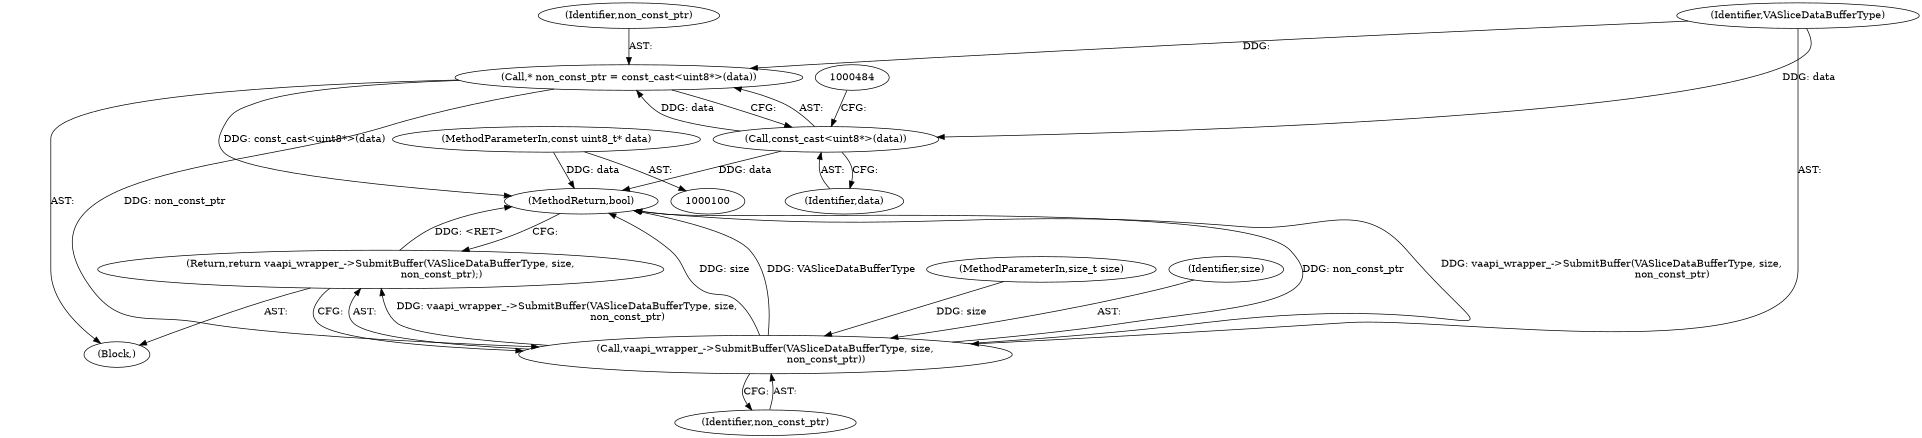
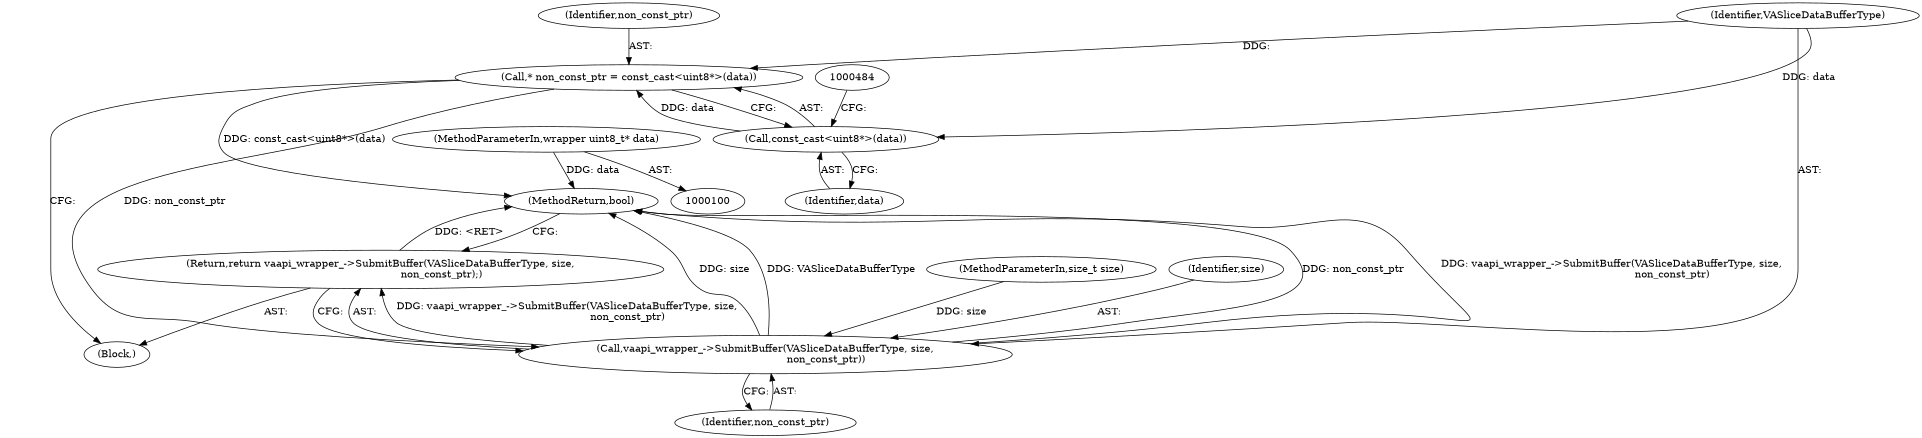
node "(MethodParameterIn,const uint8_t* data)": label "(MethodParameterIn,const uint8_t* data)" -> "(MethodParameterIn,wrapper uint8_t* data)"
edge "(Call,const_cast<uint8*>(data))" -> "(MethodReturn,bool)": removed, label "DDG: data"
edge "(Call,* non_const_ptr = const_cast<uint8*>(data))" -> "(Block,)": label "AST: " -> "CFG: "
